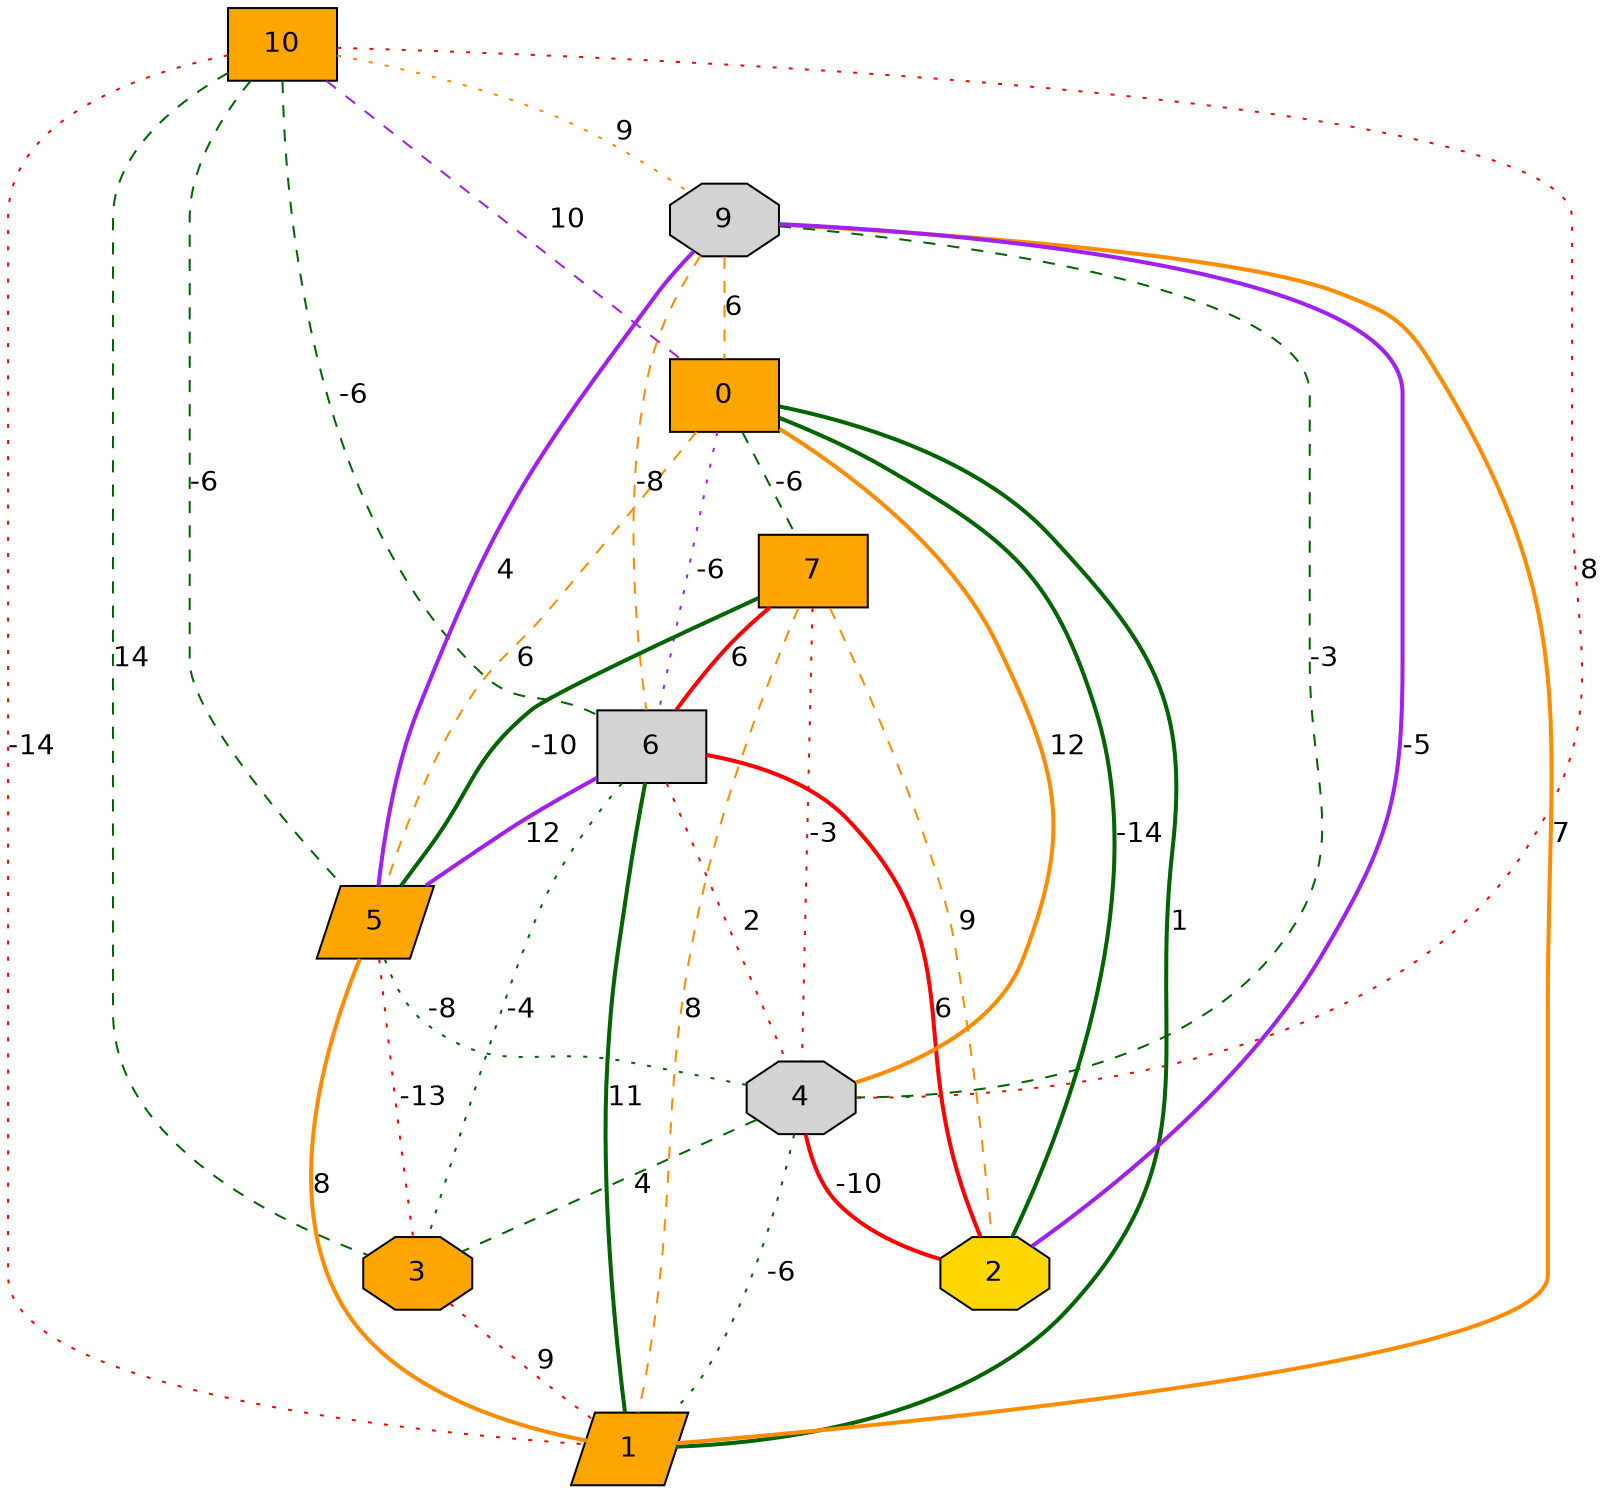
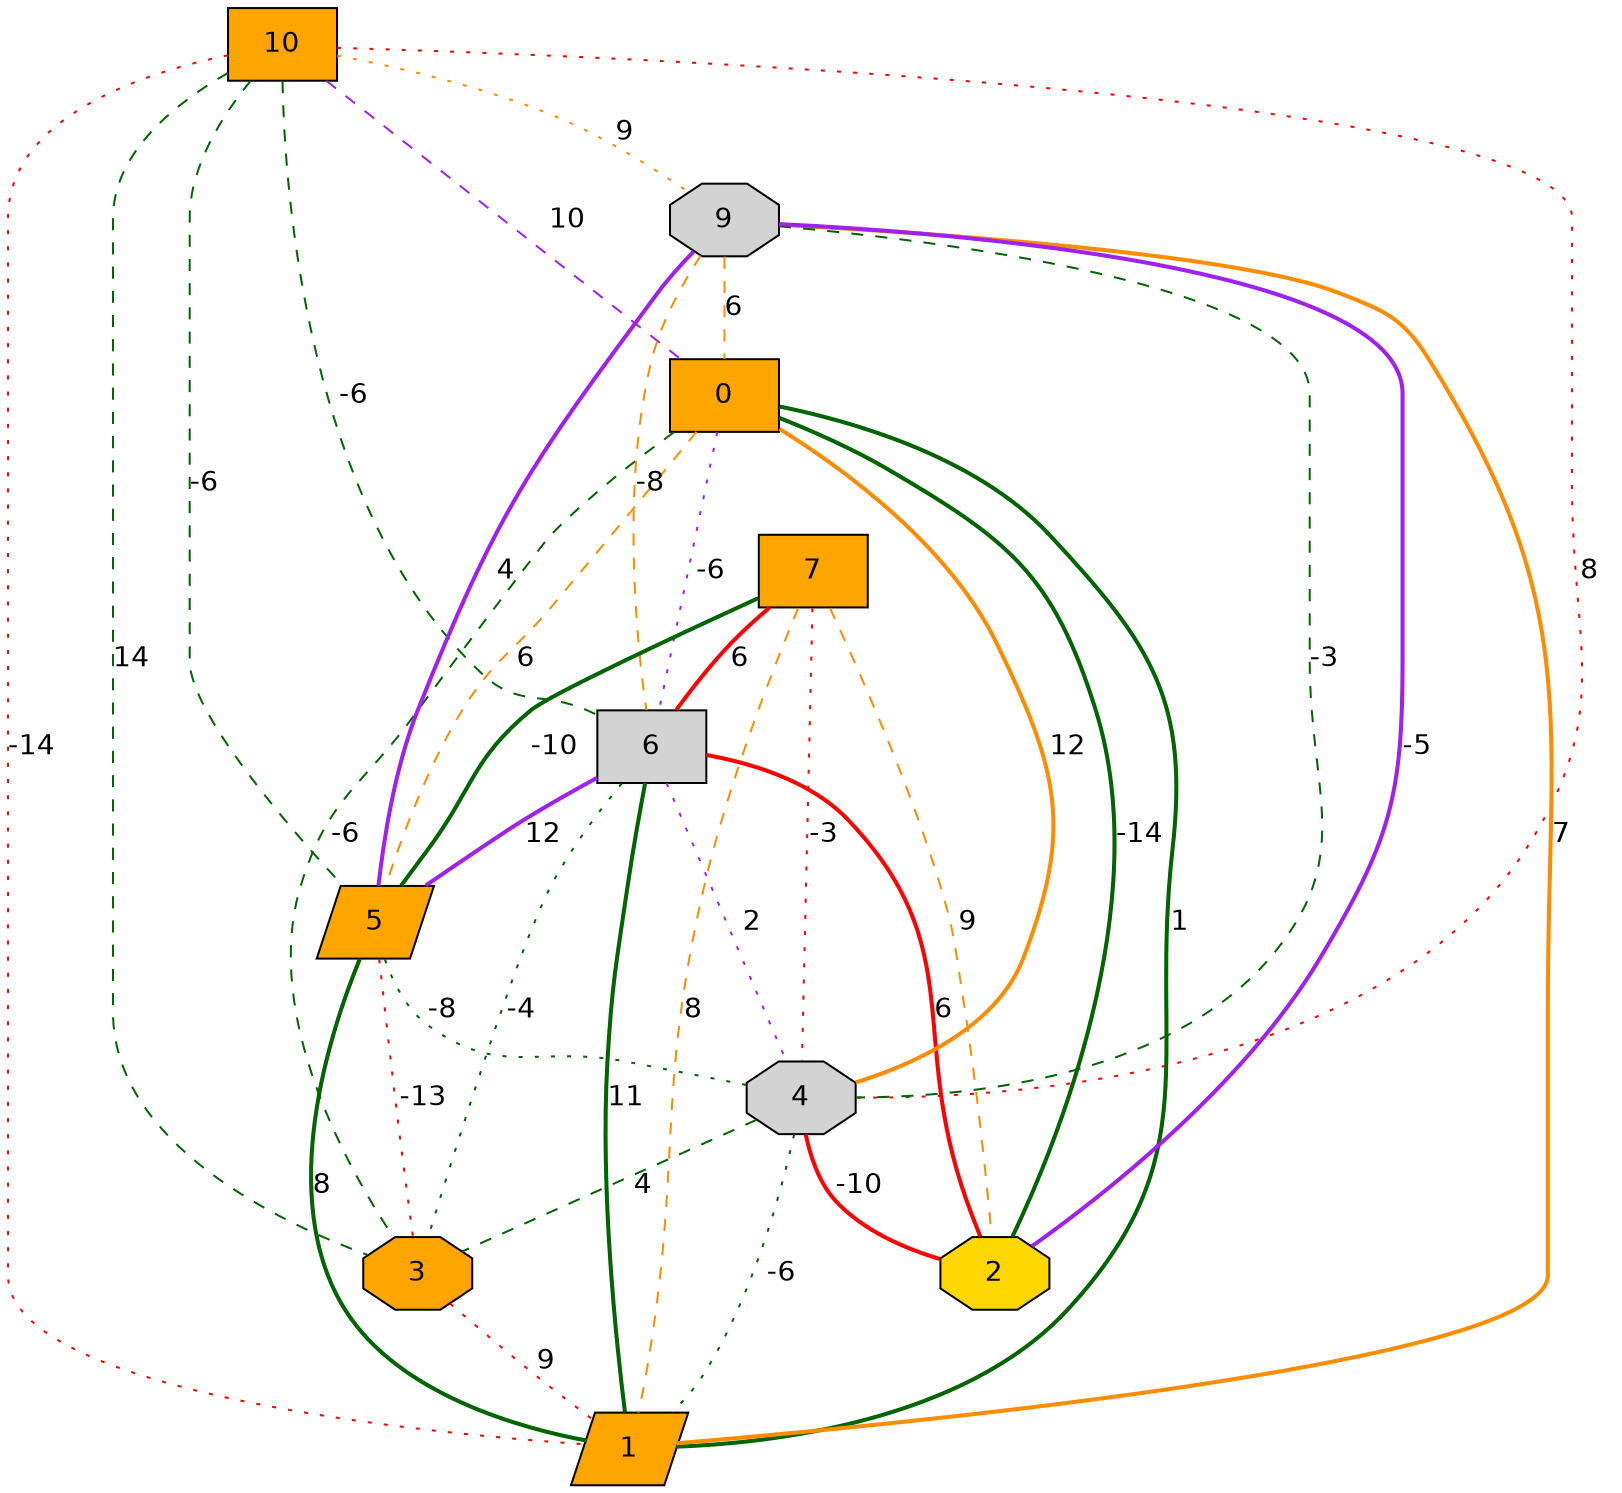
edge "0" -- "7": now "0" -- "3"
edge "6" -- "4": color red -> purple
edge "5" -- "1": color darkorange -> darkgreen
